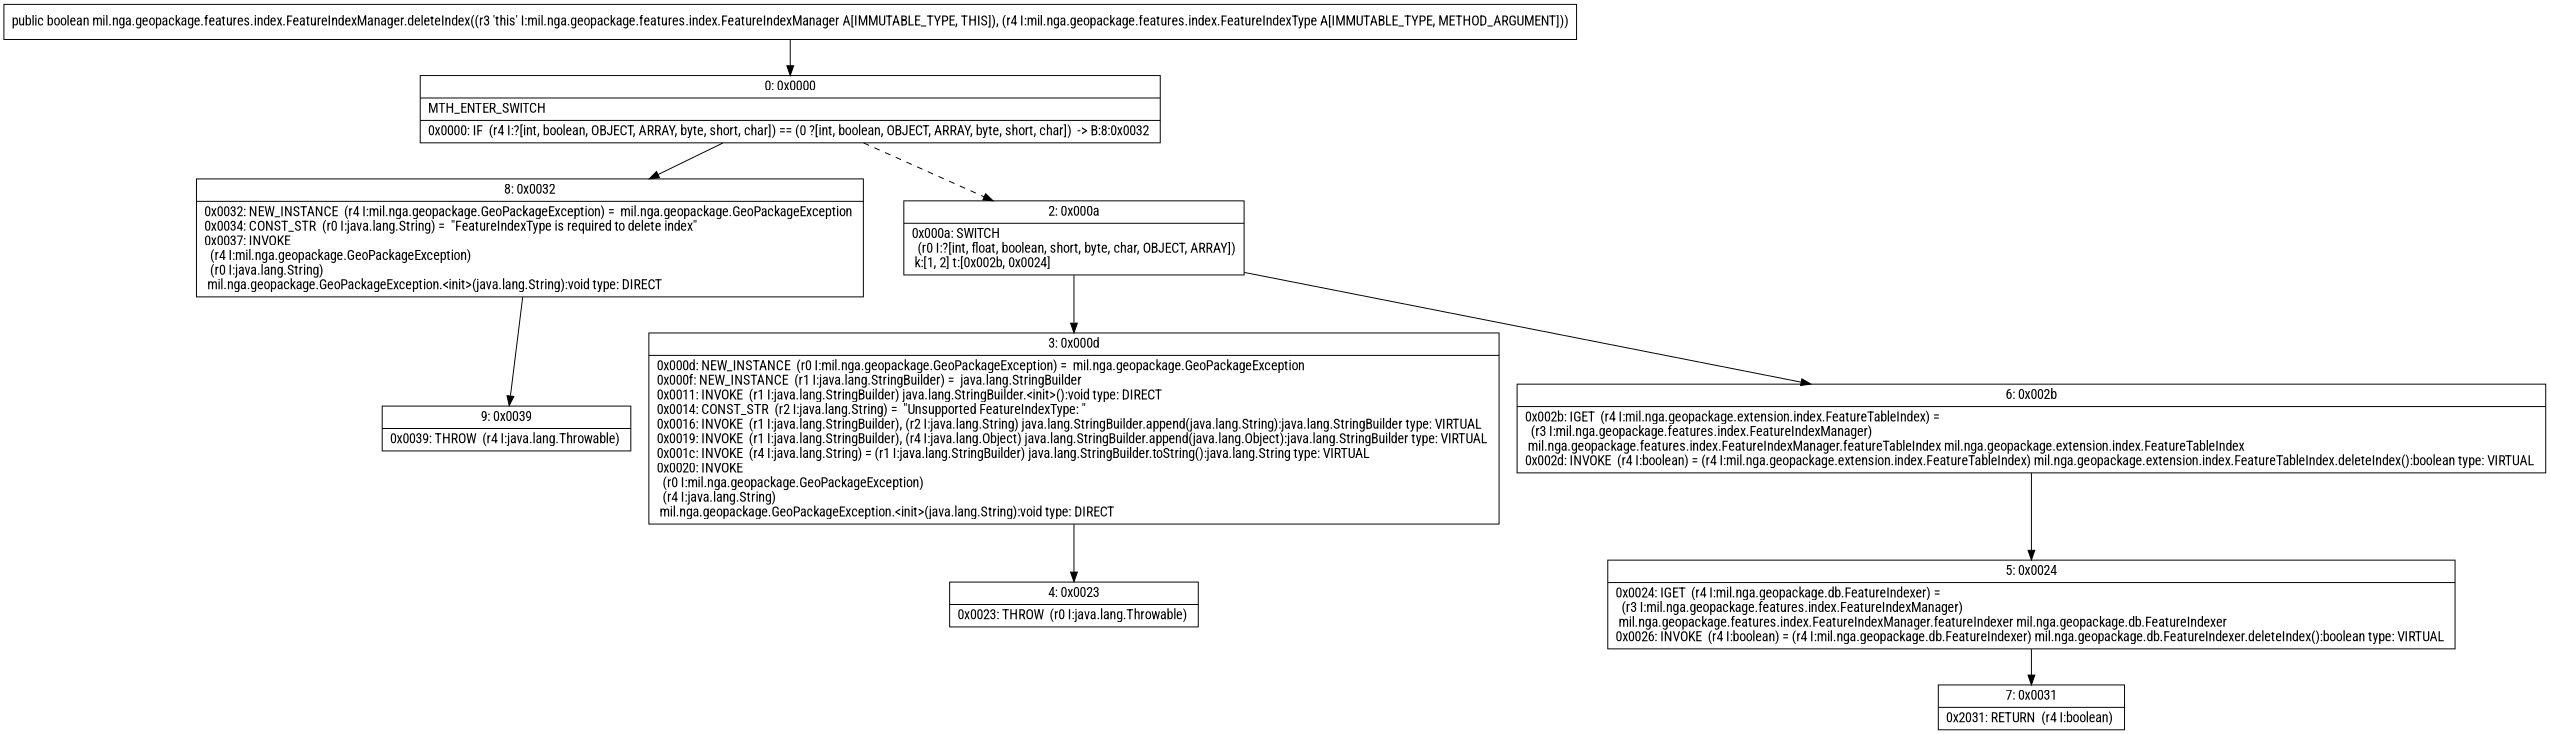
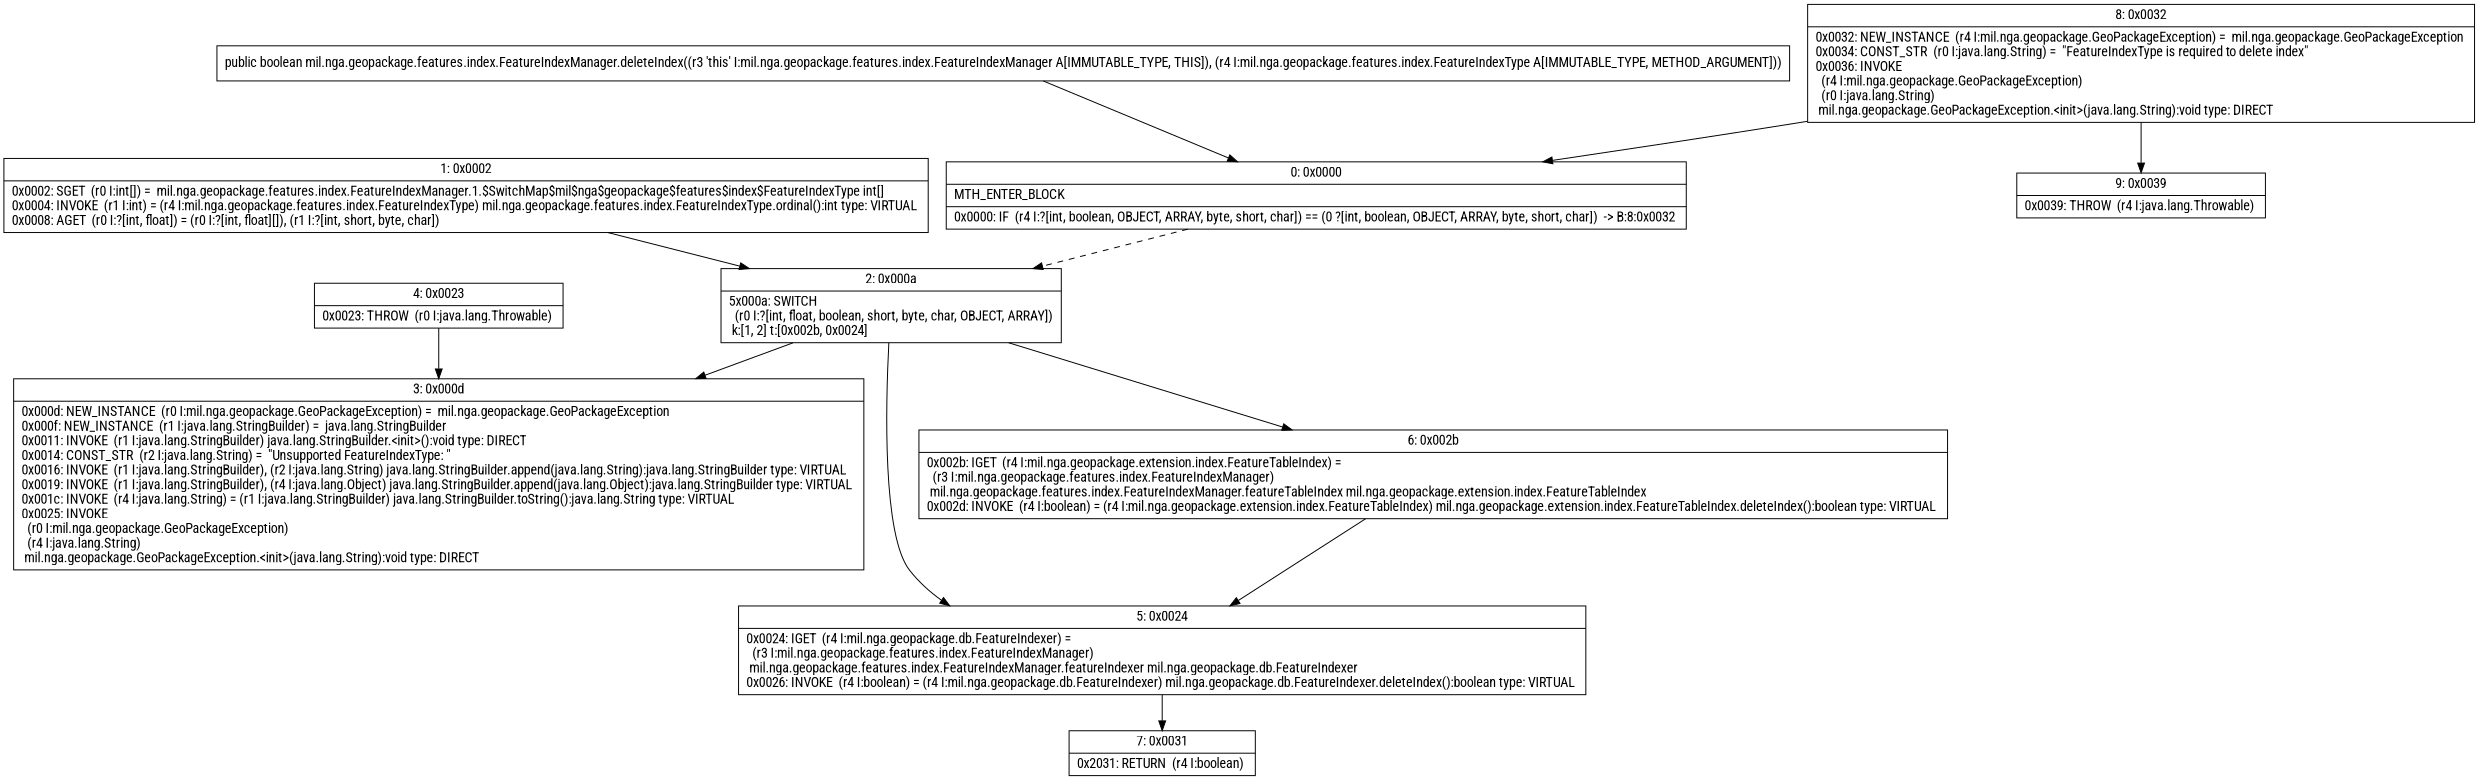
node "0: 0x0000": text "MTH_ENTER_SWITCH" -> "MTH_ENTER_BLOCK"
edge "0: 0x0000" -> "8: 0x0032": reversed
node "1: 0x0002": added
node "2: 0x000a": text "0x000a: SWITCH" -> "5x000a: SWITCH"
node "8: 0x0032": text "0x0037: INVOKE" -> "0x0036: INVOKE"
node "3: 0x000d": text "0x0020: INVOKE" -> "0x0025: INVOKE"
edge "2: 0x000a" -> "5: 0x0024": added
edge "3: 0x000d" -> "4: 0x0023": reversed
